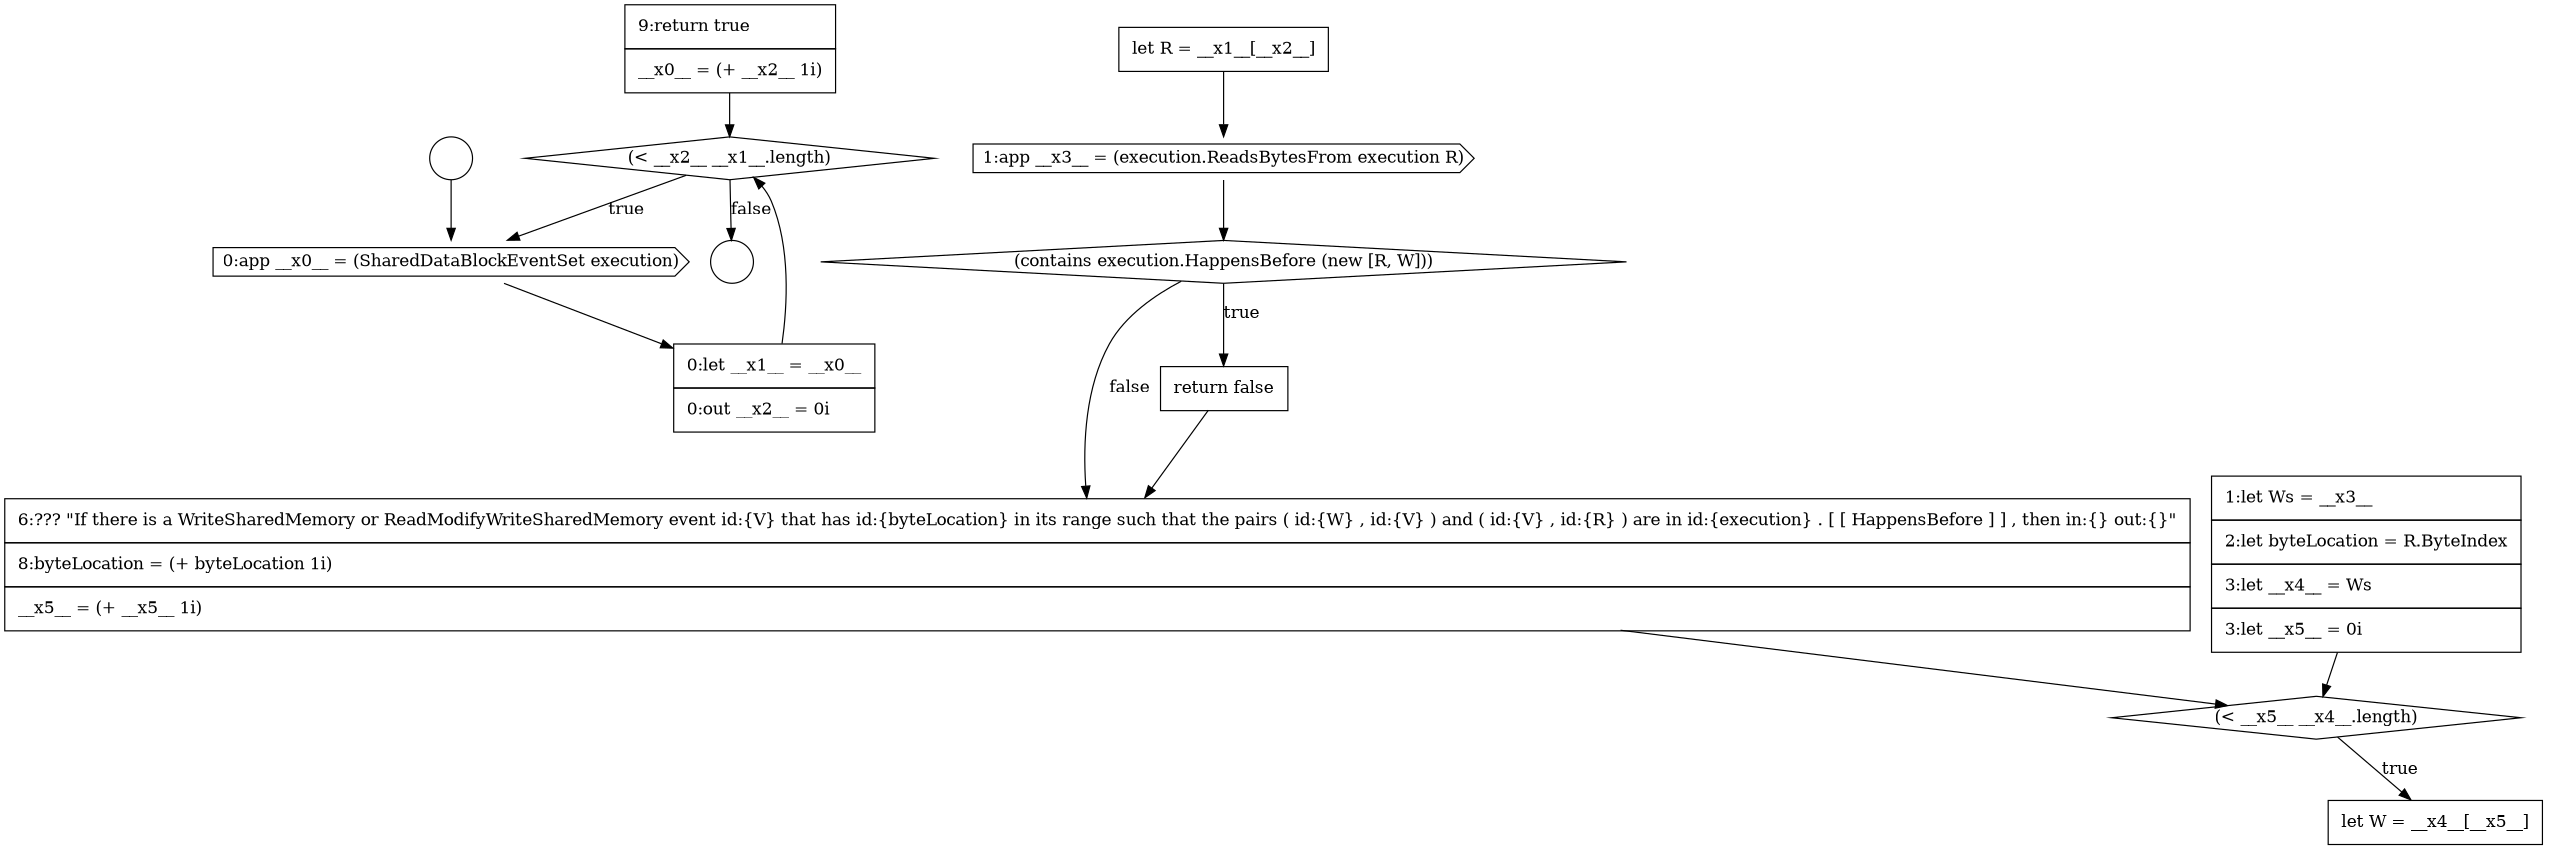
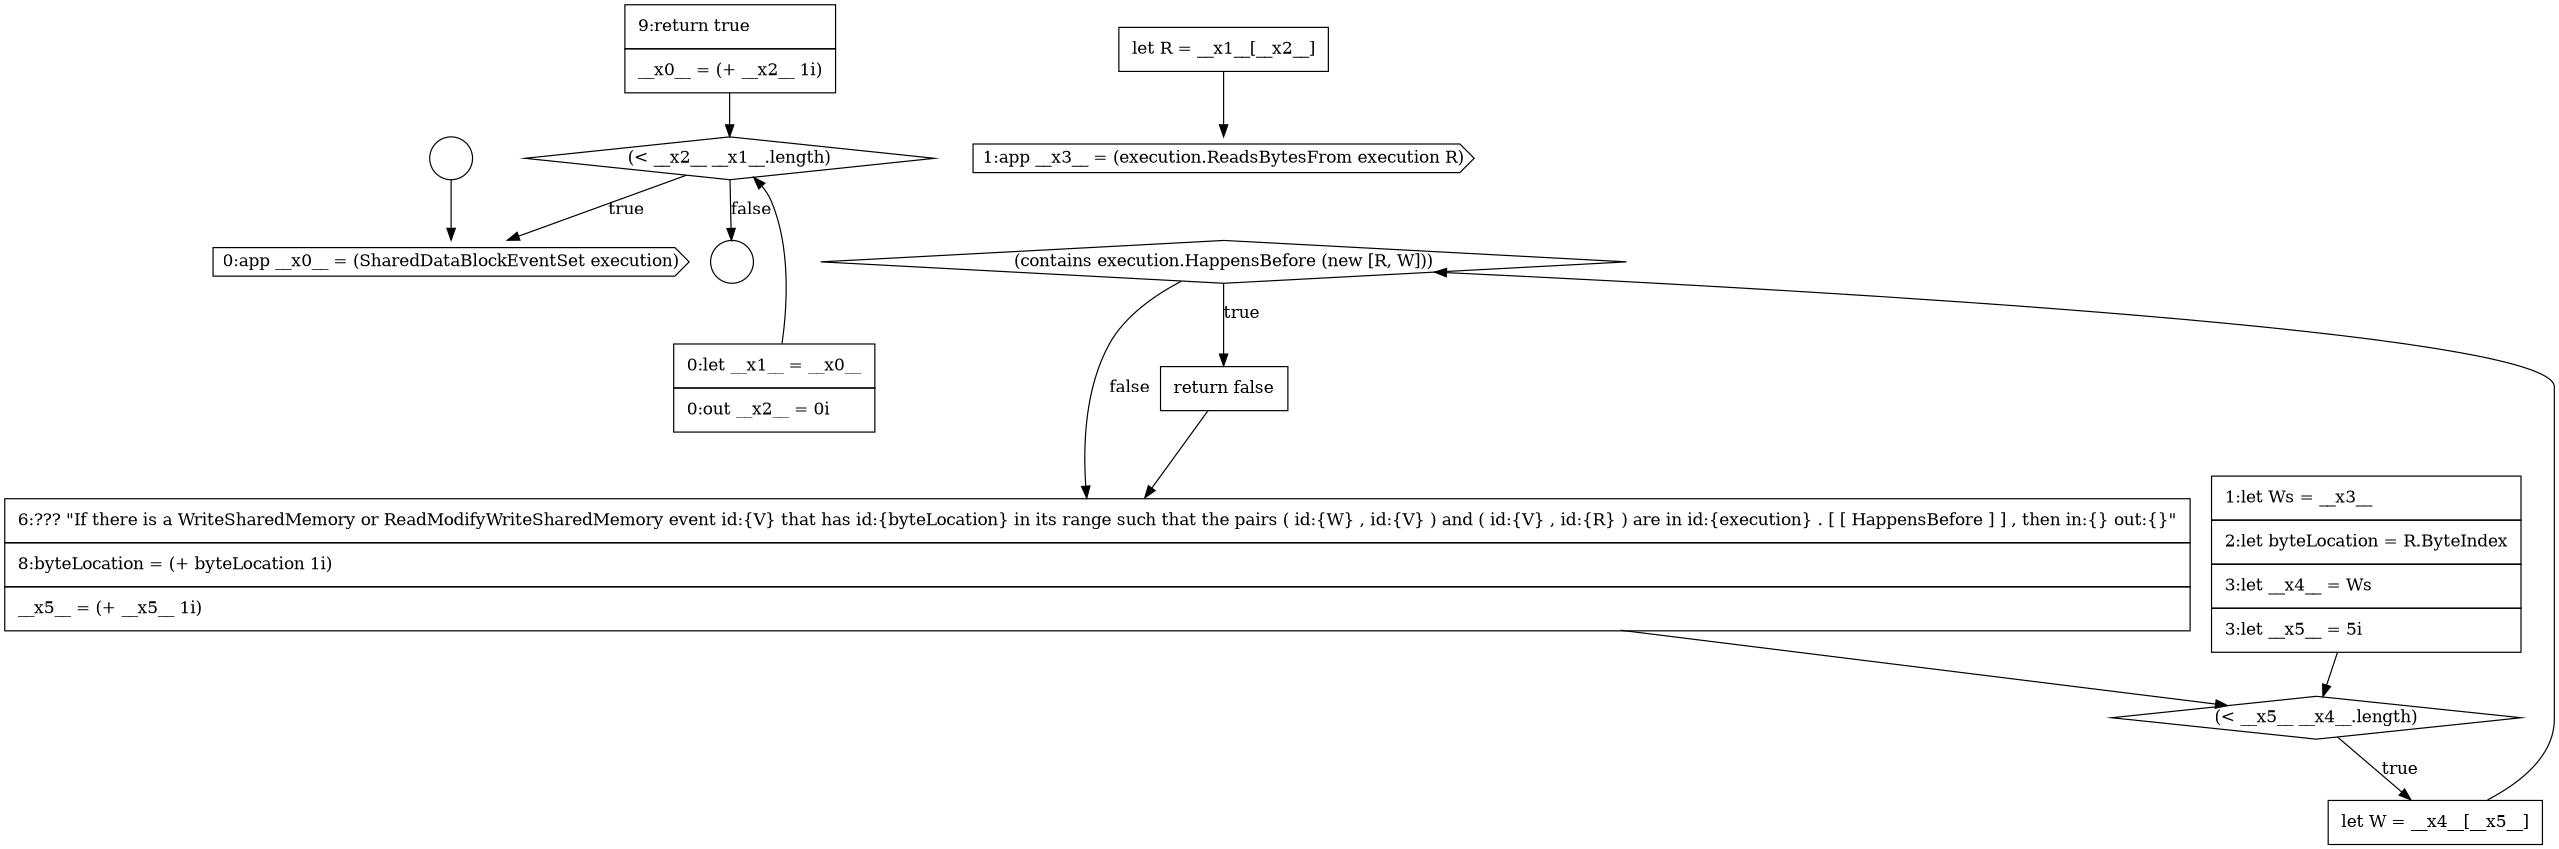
edge "1:app __x3__ = (execution.ReadsBytesFrom execution R)" -> "(contains execution.HappensBefore (new [R, W]))": now "let W = __x4__[__x5__]" -> "(contains execution.HappensBefore (new [R, W]))"
edge "0:app __x0__ = (SharedDataBlockEventSet execution)" -> "0:let __x1__ = __x0__": removed
node "1:let Ws = __x3__": text "3:let __x5__ = 0i" -> "3:let __x5__ = 5i"
